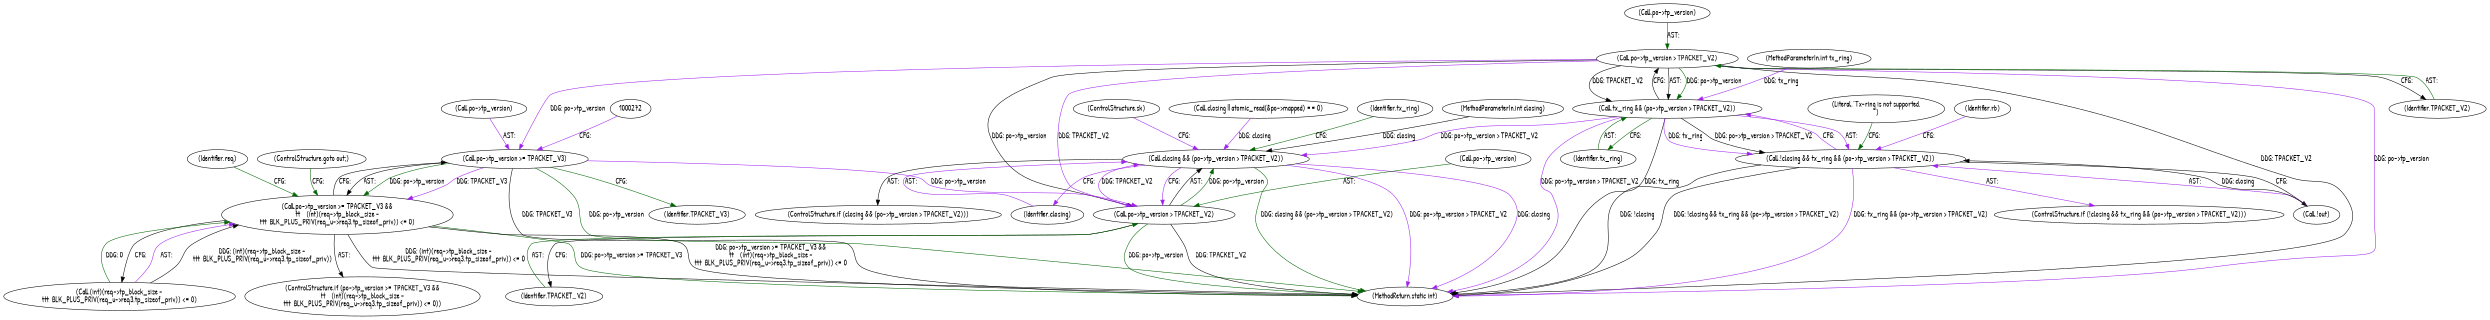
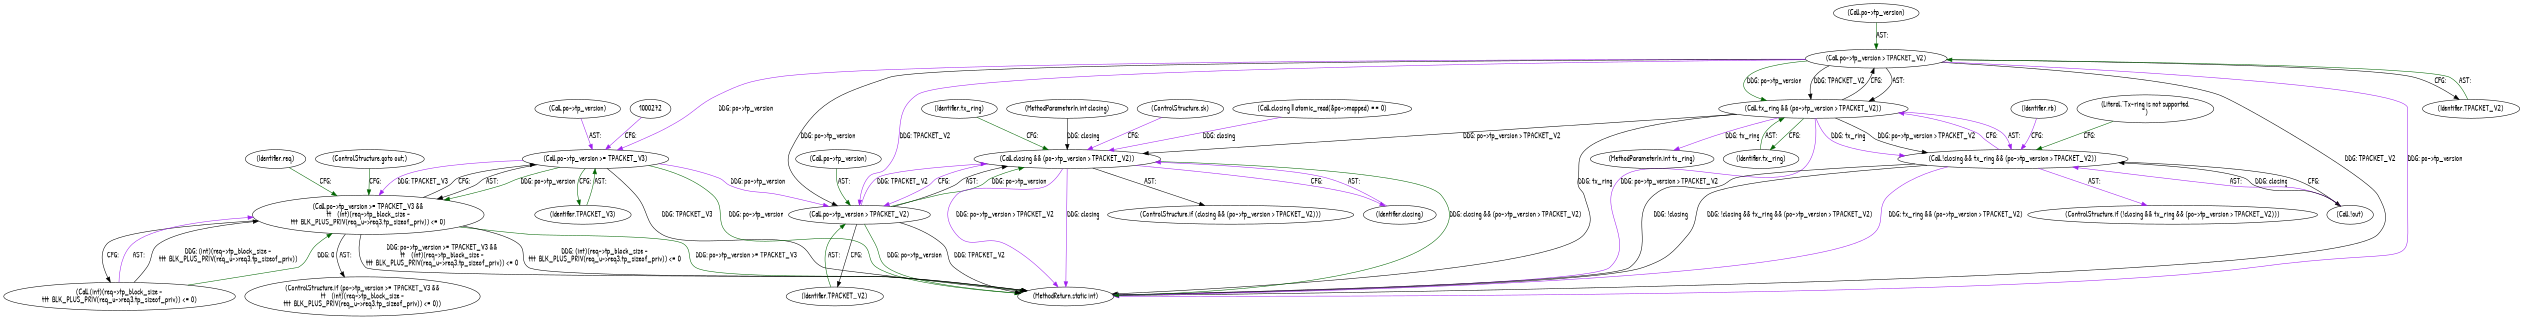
edge "(MethodParameterIn,int tx_ring)" -> "(Call,tx_ring && (po->tp_version > TPACKET_V2))": reversed
edge "(Call,tx_ring && (po->tp_version > TPACKET_V2))" -> "(Call,closing && (po->tp_version > TPACKET_V2))": color purple -> black
edge "(Identifier,TPACKET_V3)" -> "(Call,po->tp_version >= TPACKET_V3)": added, label "AST:"
